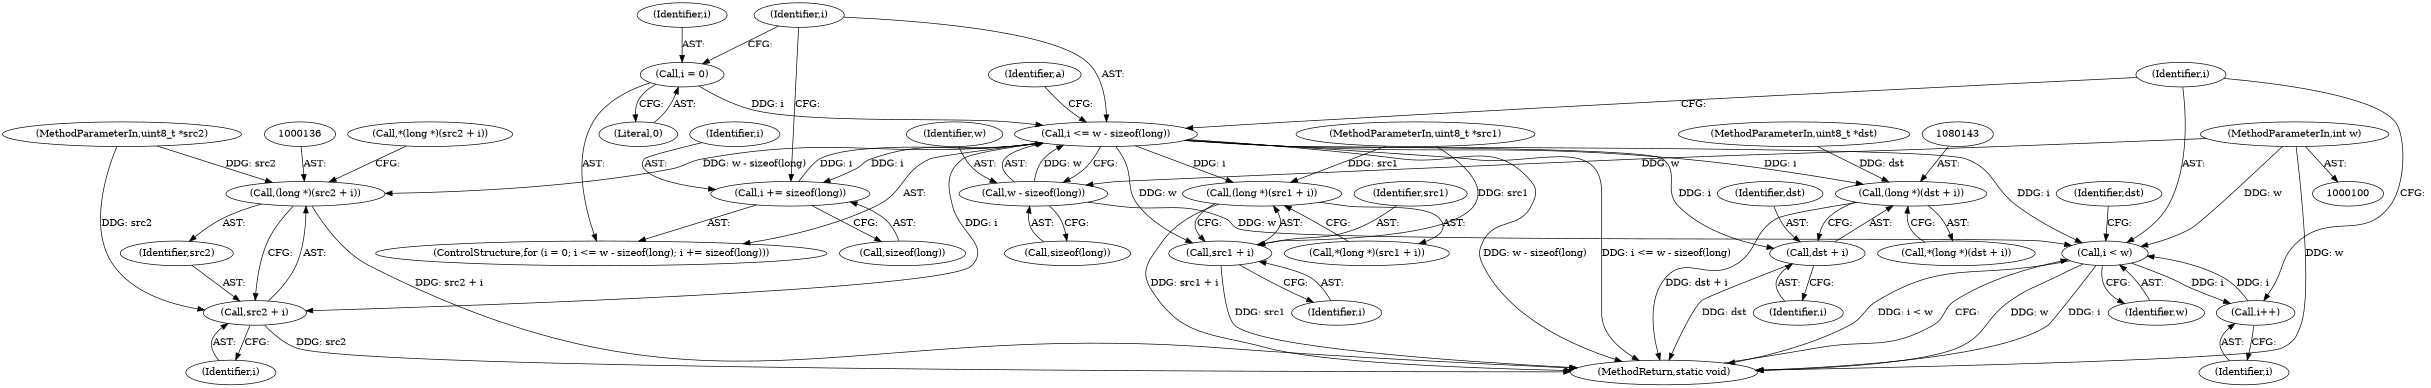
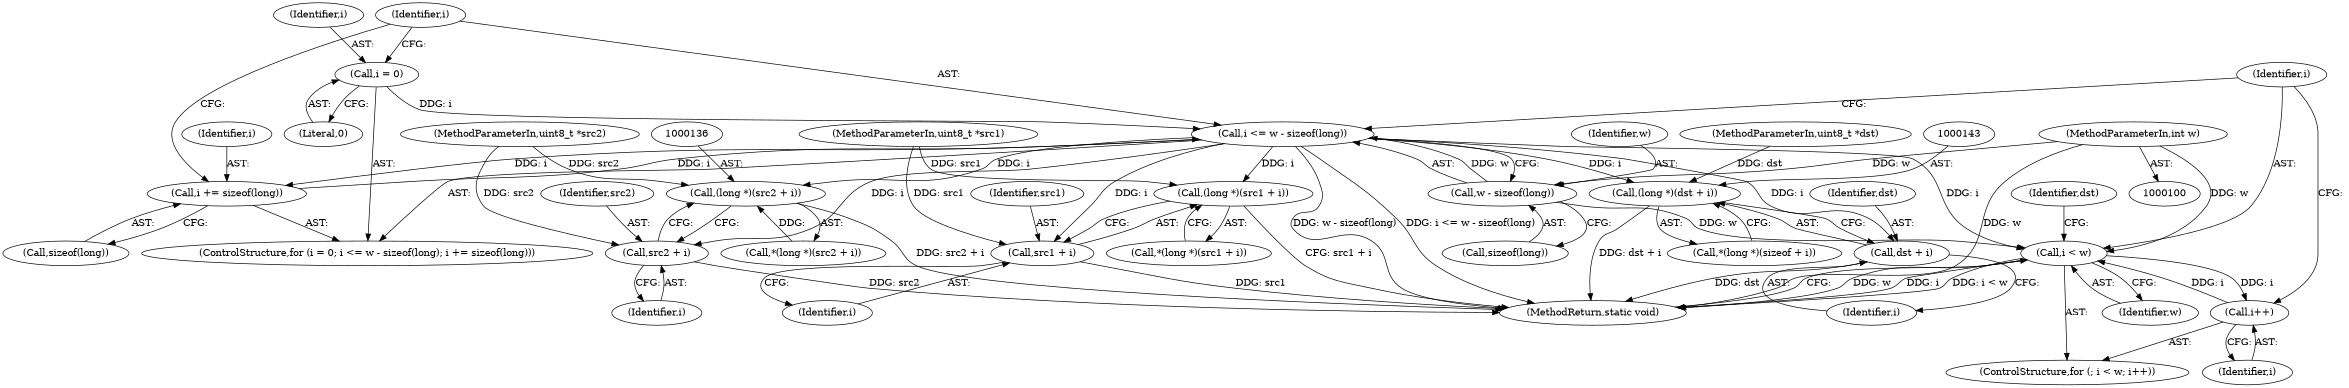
node "(Identifier,a)": removed
node "1080143": label "1080143" -> "1000143"
edge "(Call,*(long *)(src2 + i))" -> "(Call,(long *)(src2 + i))": label "CFG: " -> "DDG: "
edge "(Call,i <= w - sizeof(long))" -> "(Call,(long *)(src2 + i))": label "DDG: w - sizeof(long)" -> "DDG: i"
edge "(Call,i <= w - sizeof(long))" -> "(Call,src1 + i)": label "DDG: w" -> "DDG: i"
edge "(Call,(long *)(src2 + i))" -> "(Identifier,src2)": now "(Call,(long *)(src2 + i))" -> "(Call,*(long *)(src2 + i))"
edge "(Call,src2 + i)" -> "(Call,(long *)(src2 + i))": label "AST: " -> "CFG: "
node "(Call,*(long *)(dst + i))": label "(Call,*(long *)(dst + i))" -> "(Call,*(long *)(sizeof + i))"
edge "(Call,(long *)(src1 + i))" -> "(MethodReturn,static void)": label "DDG: src1 + i" -> "CFG: src1 + i"
node "(ControlStructure,for (; i < w; i++))": added
